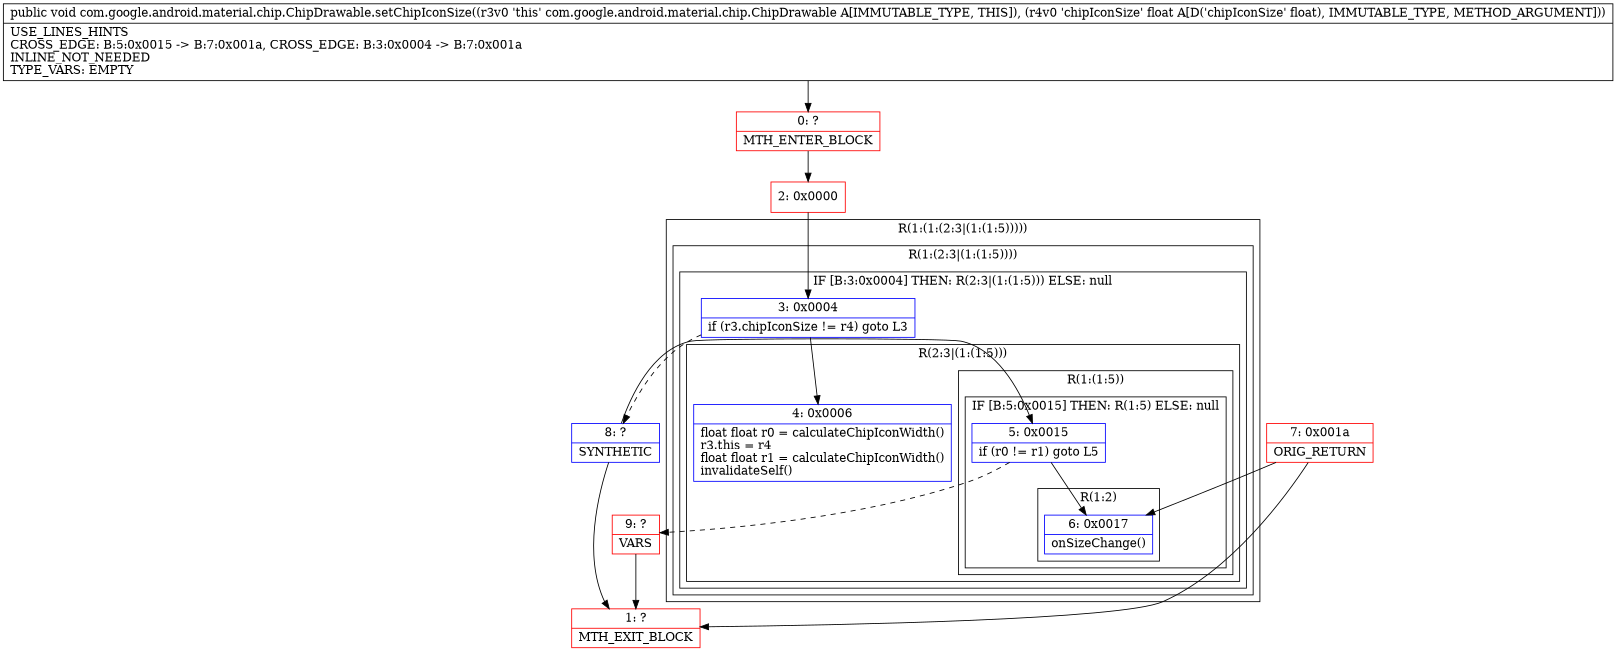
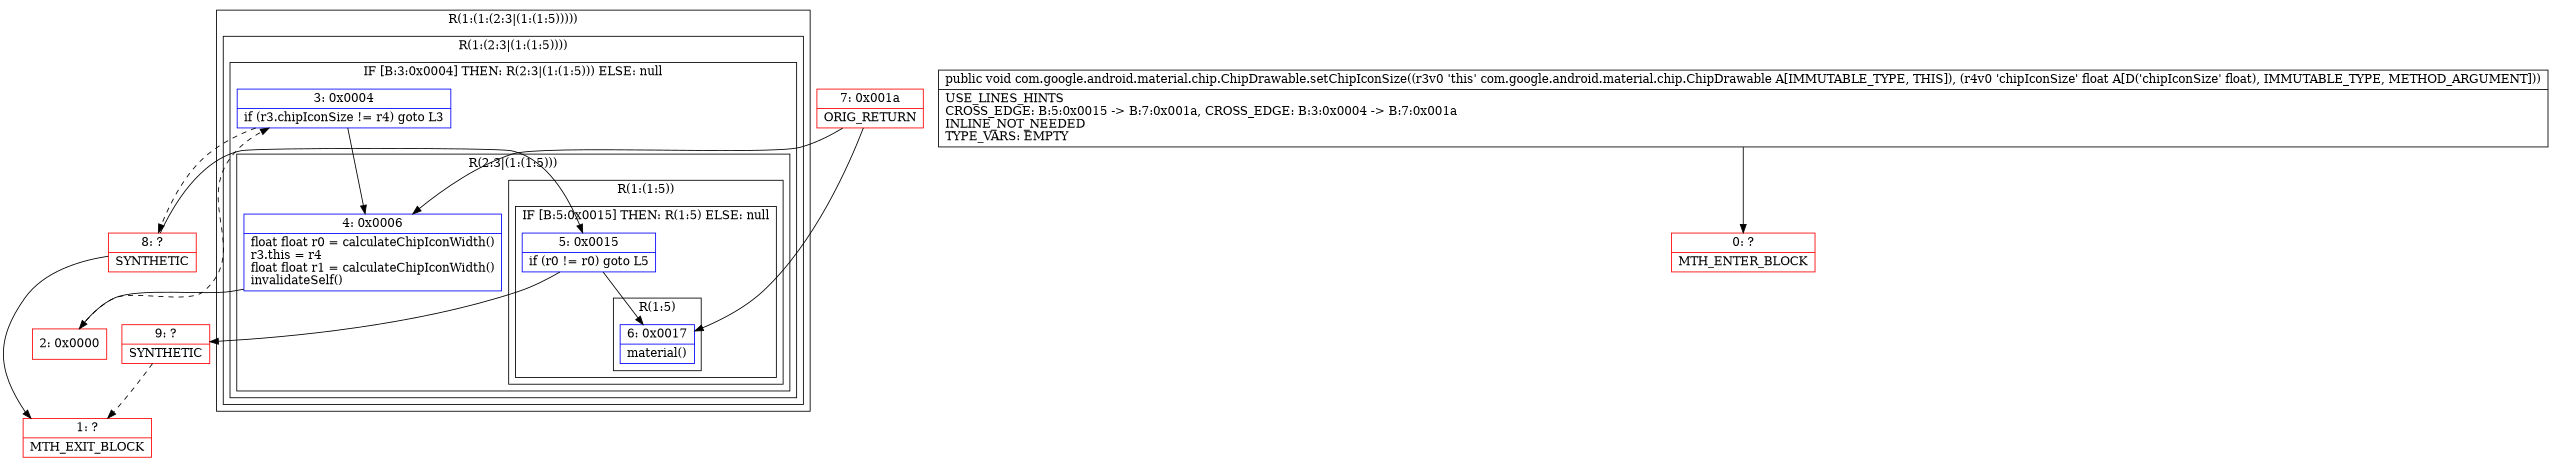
edge "0: ?" -> "2: 0x0000": now "4: 0x0006" -> "2: 0x0000"
edge "2: 0x0000" -> "3: 0x0004": style solid -> dashed
node "8: ?": color blue -> red
node "5: 0x0015": text "if (r0 != r1) goto L5" -> "if (r0 != r0) goto L5"
cluster "R(1:2)": label "R(1:2)" -> "R(1:5)"
edge "5: 0x0015" -> "9: ?": style dashed -> solid
node "9: ?": text "VARS" -> "SYNTHETIC"
node "6: 0x0017": text "onSizeChange()" -> "material()"
edge "9: ?" -> "1: ?": style solid -> dashed
edge "7: 0x001a" -> "1: ?": now "7: 0x001a" -> "4: 0x0006"
